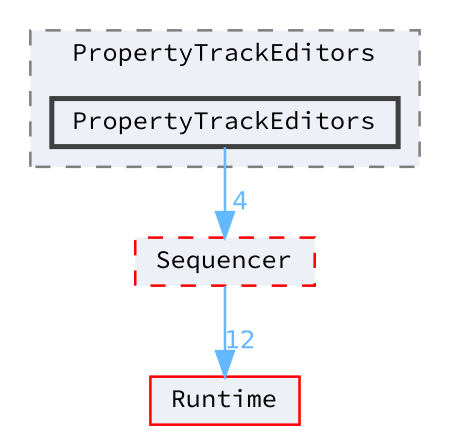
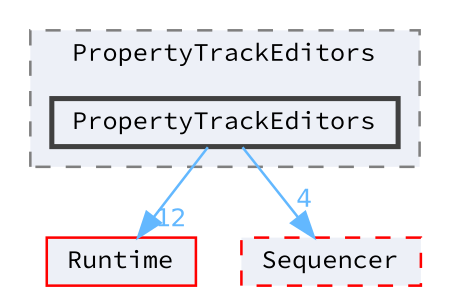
edge "Sequencer" -> "Runtime": now "PropertyTrackEditors" -> "Runtime"
